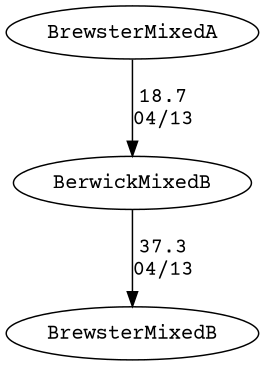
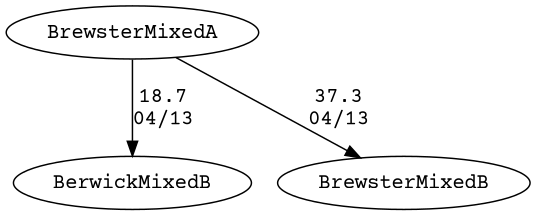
edge "BerwickMixedB" -> "BrewsterMixedB": now "BrewsterMixedA" -> "BrewsterMixedB"
